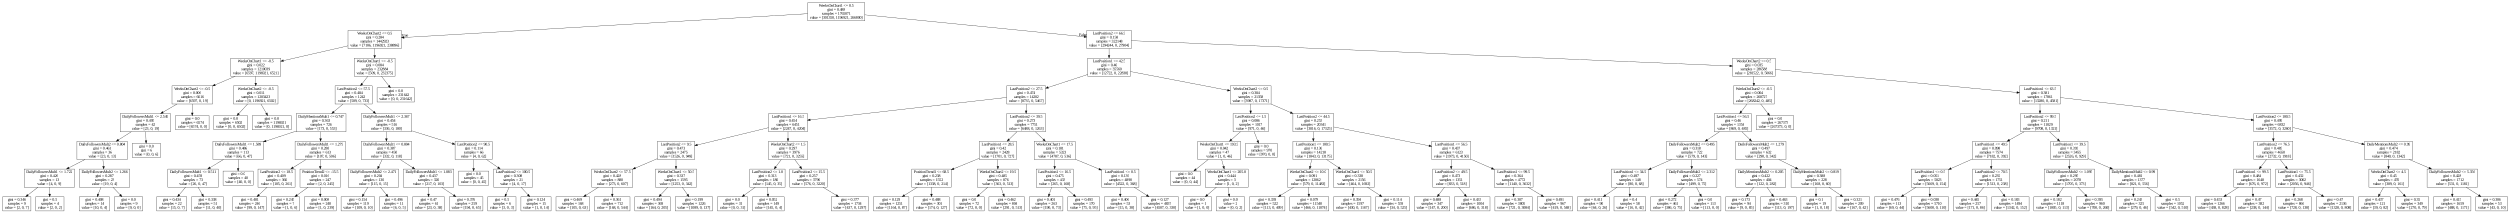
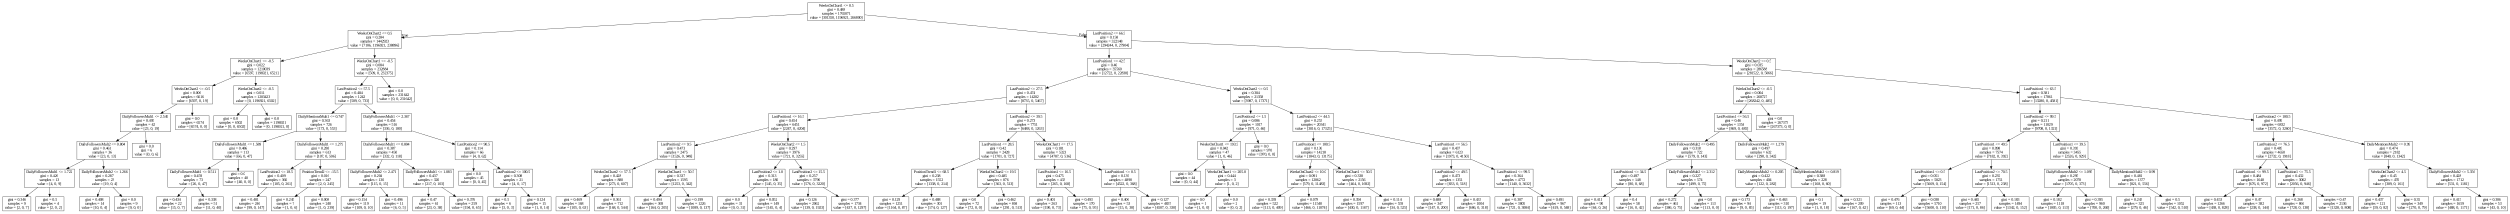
node "gini = 0.126 samples = 2062 value = [139, 0, 1923]": added
node "gini = 0.47 samples = 2136 value = [1328, 0, 808]": label "gini = 0.47 samples = 2136 value = [1328, 0, 808]" -> "samples = 0.47 samples = 2136 value = [1328, 0, 808]"
